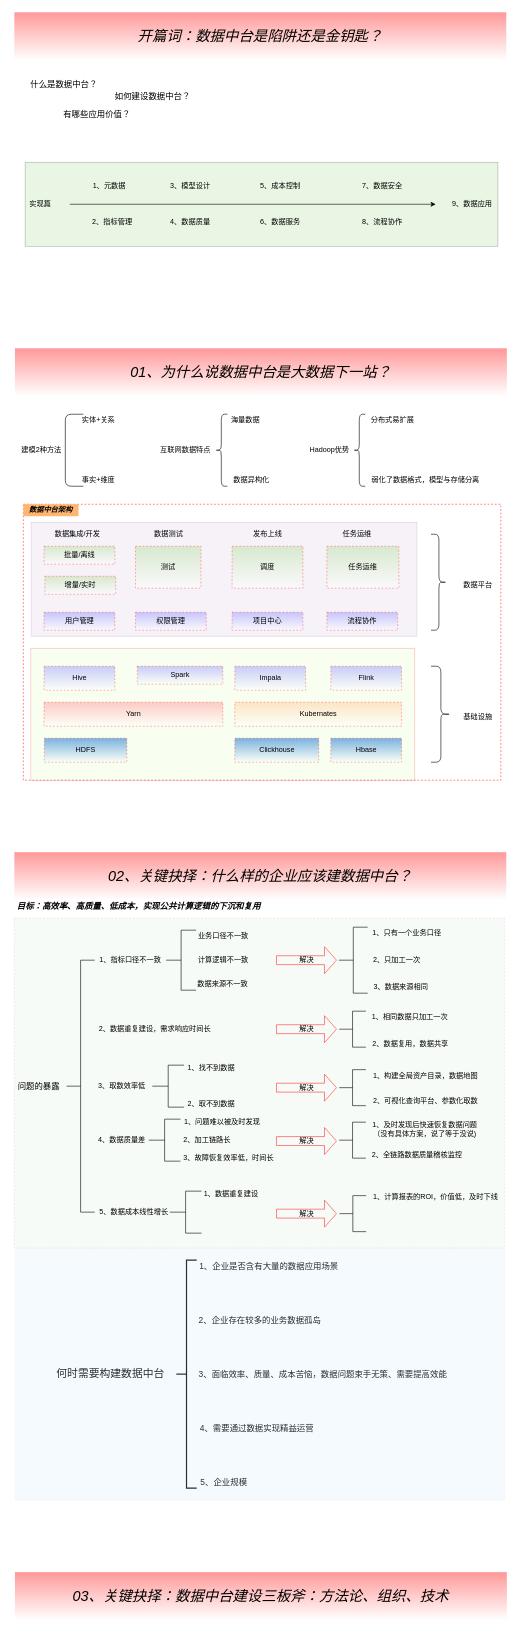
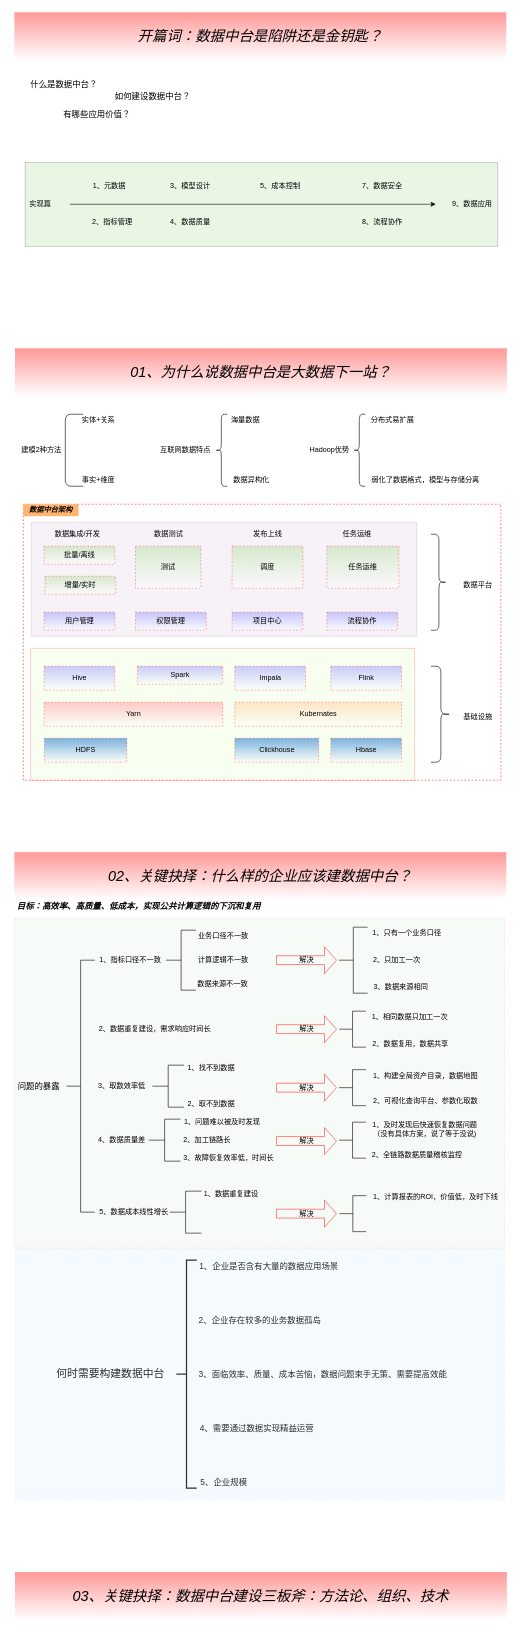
node "6、数据服务": removed
